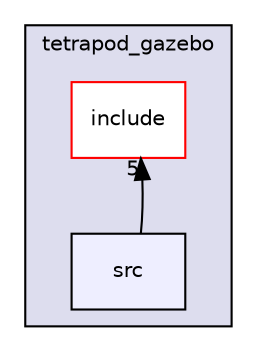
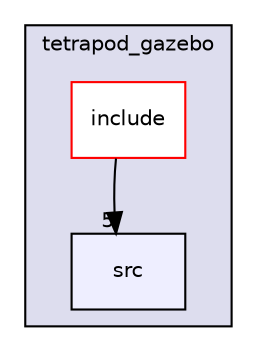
edge "src" -> "include": reversed
